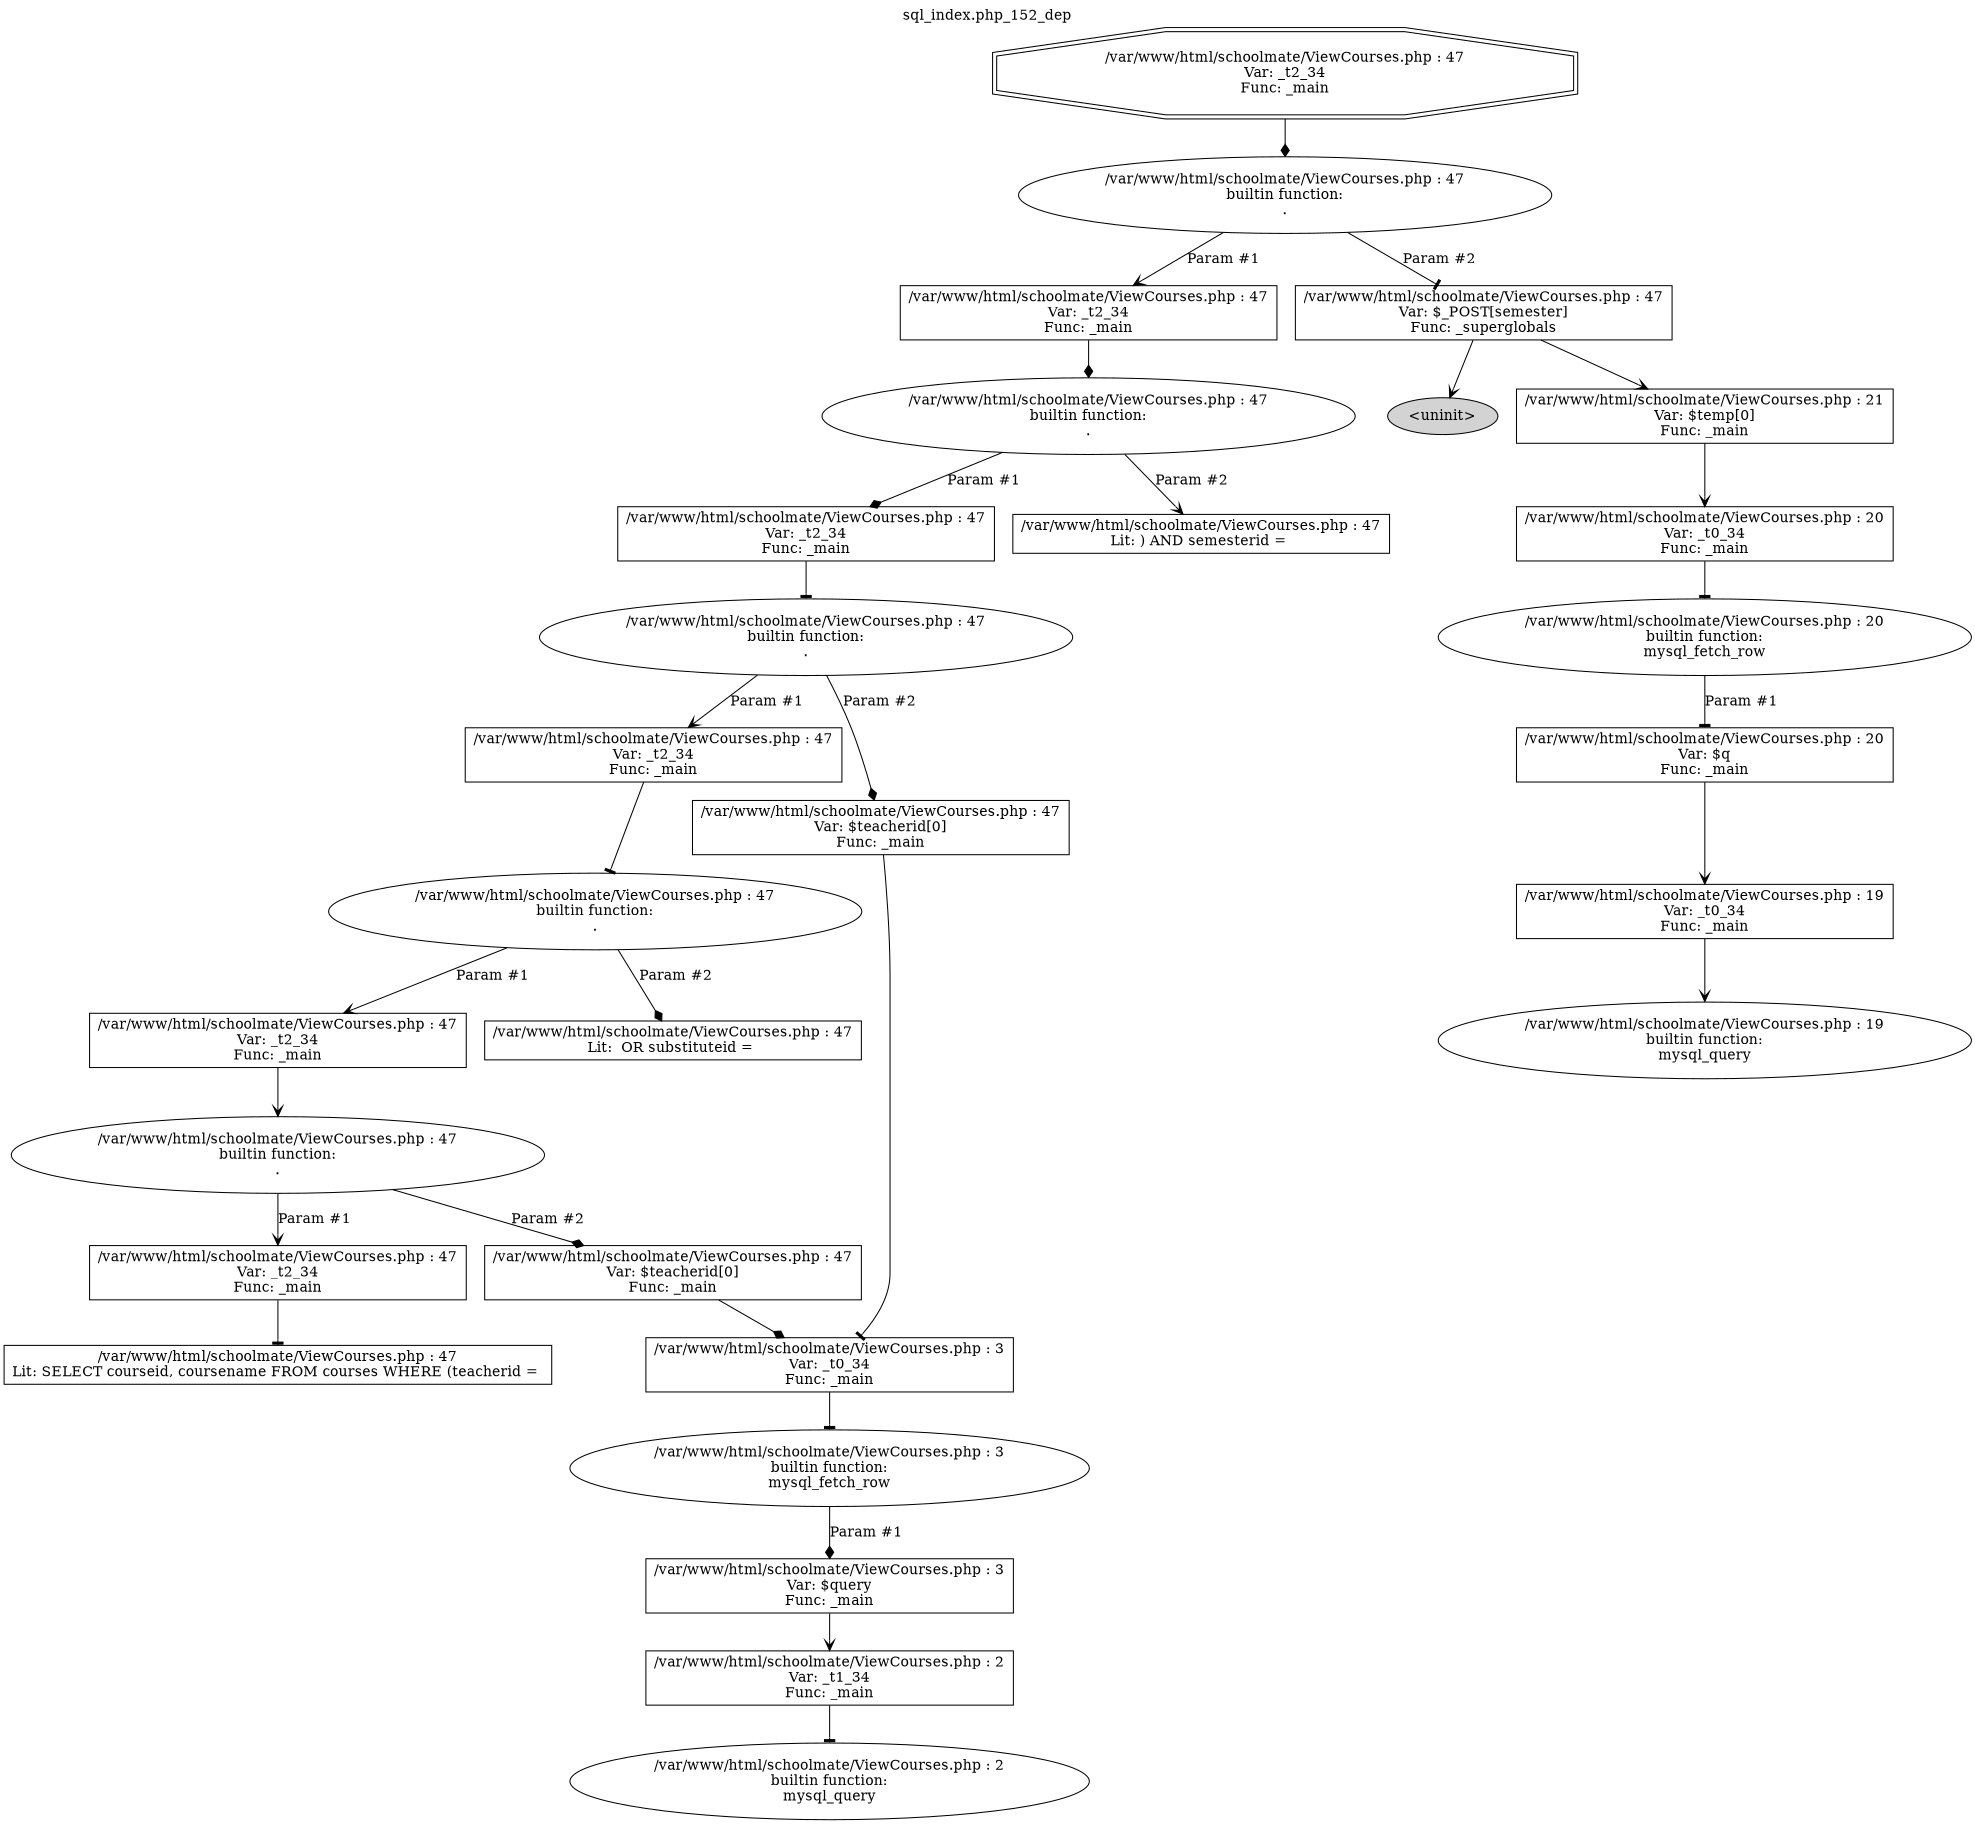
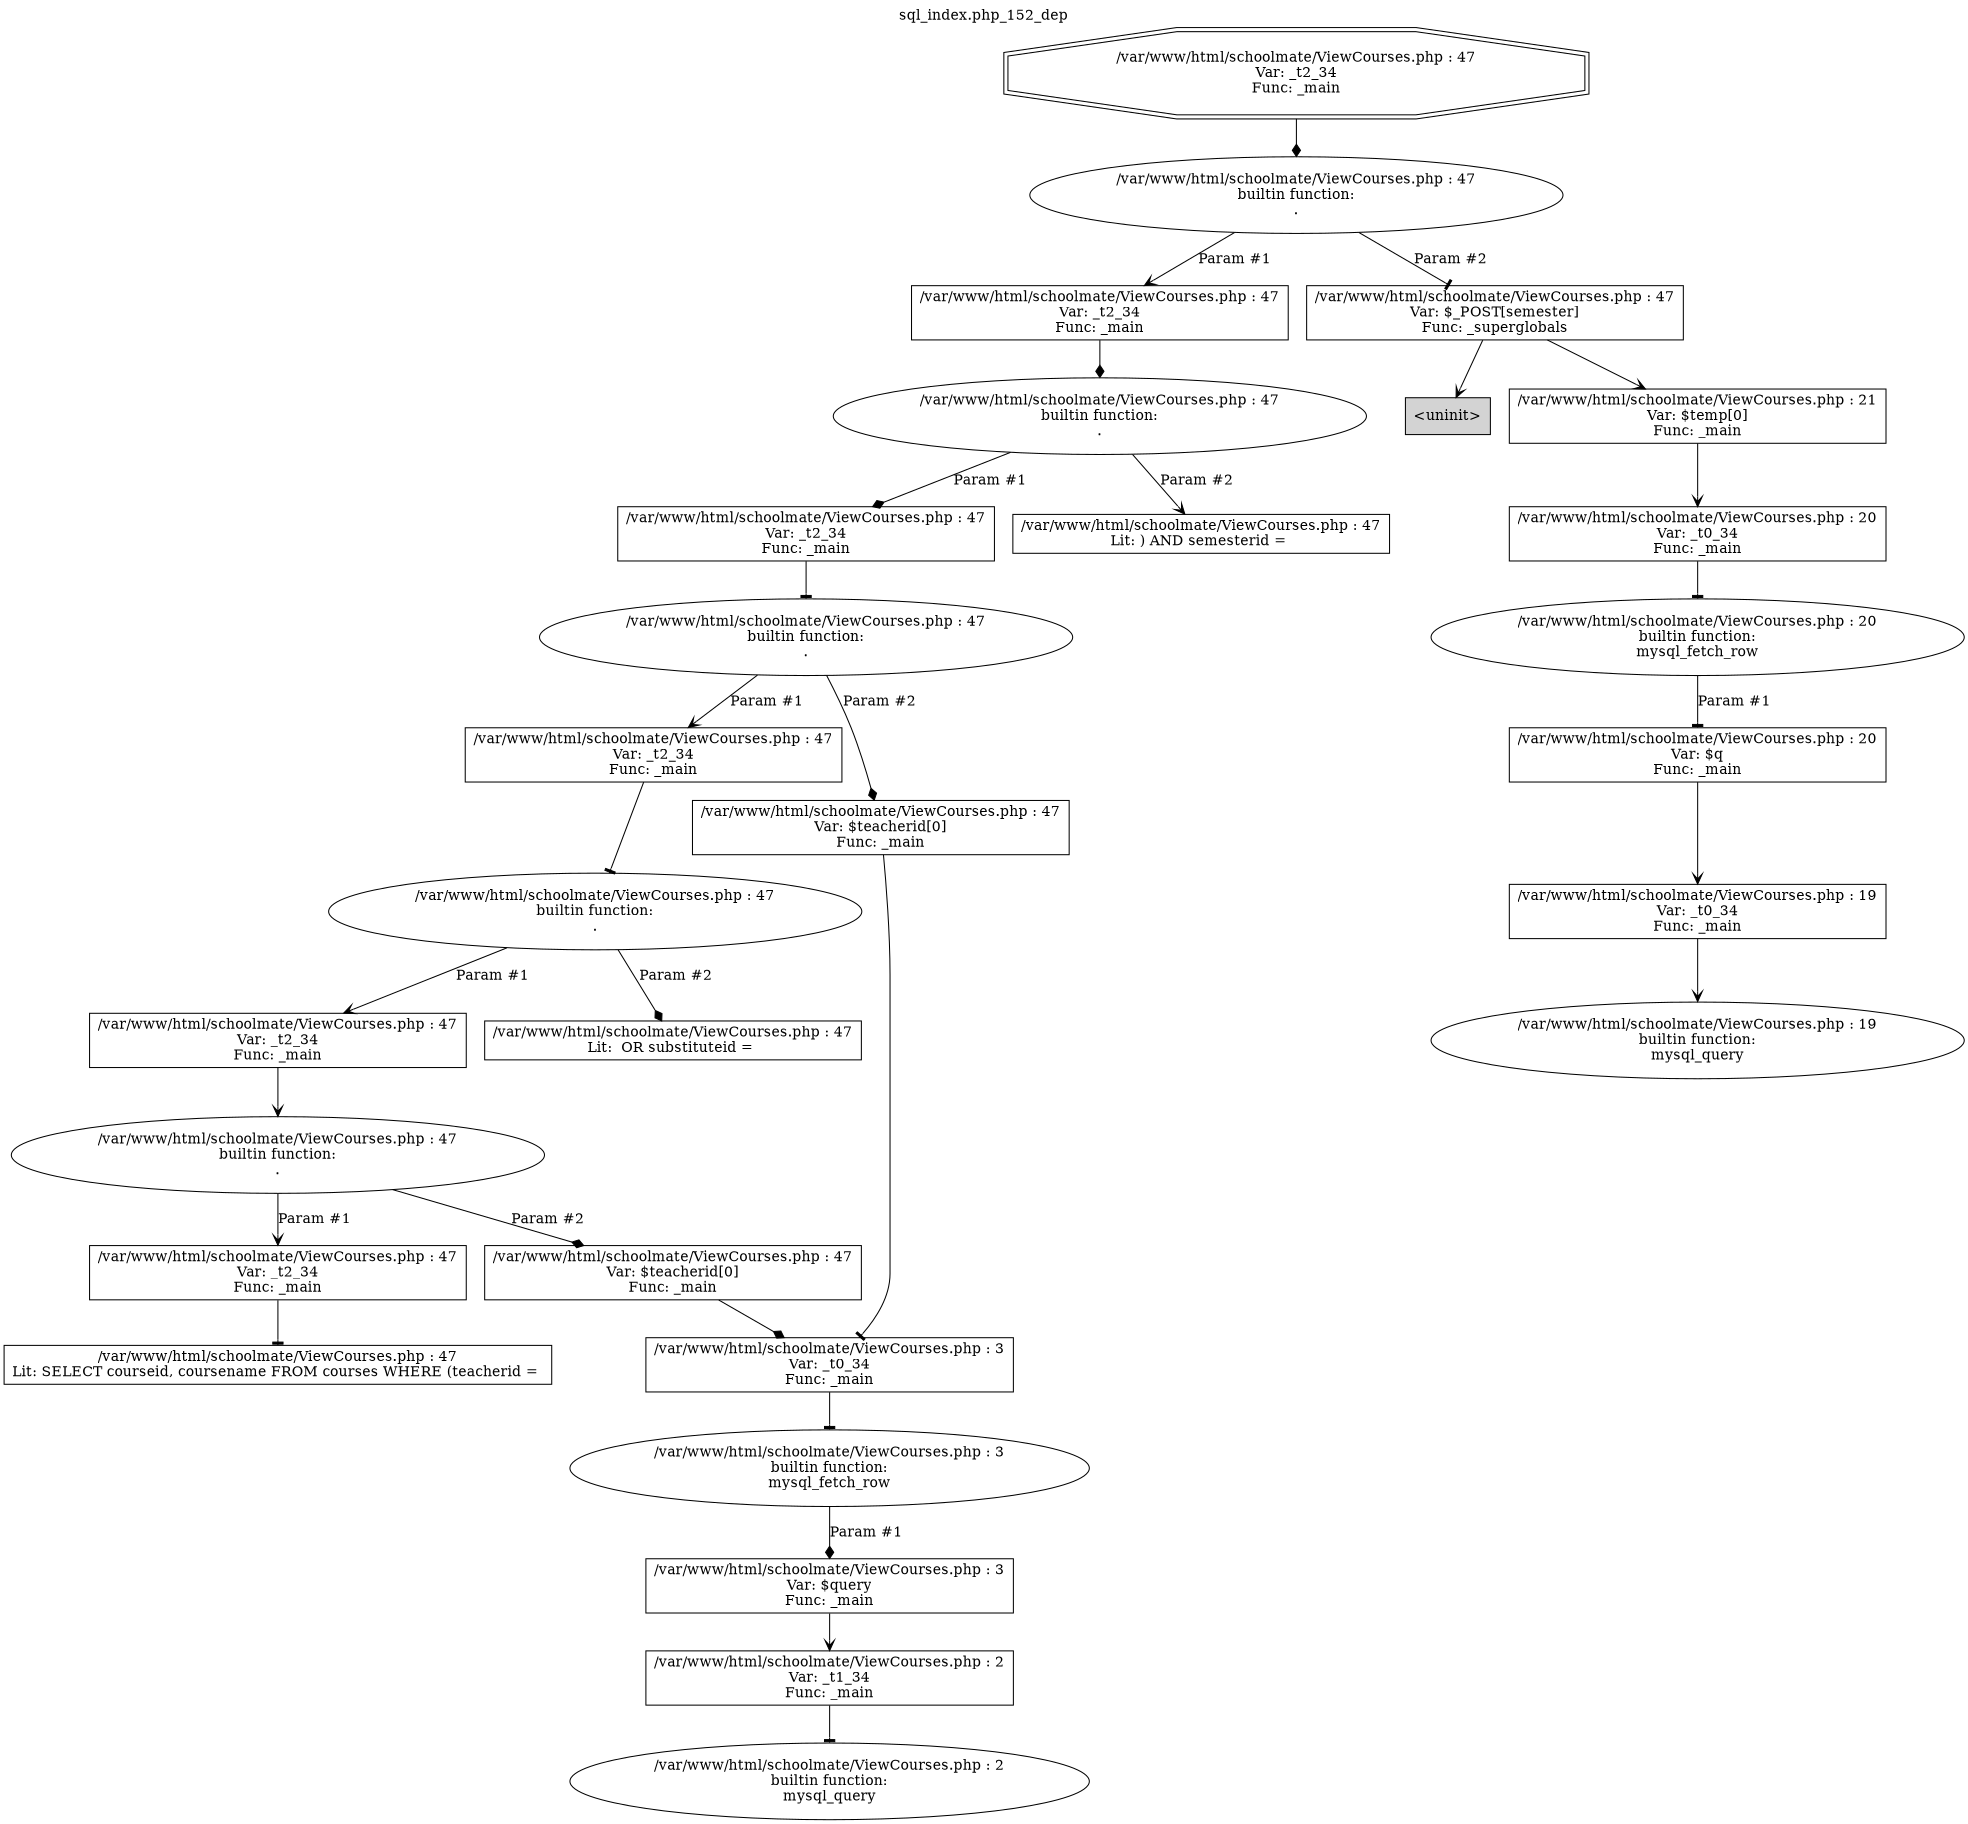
node "<uninit>": shape ellipse -> box
